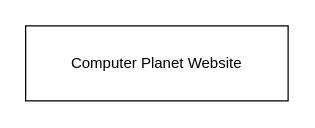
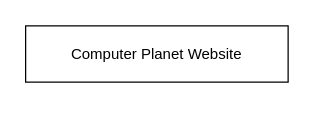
node "Computer Planet Website": size 263x75 -> 263x56
